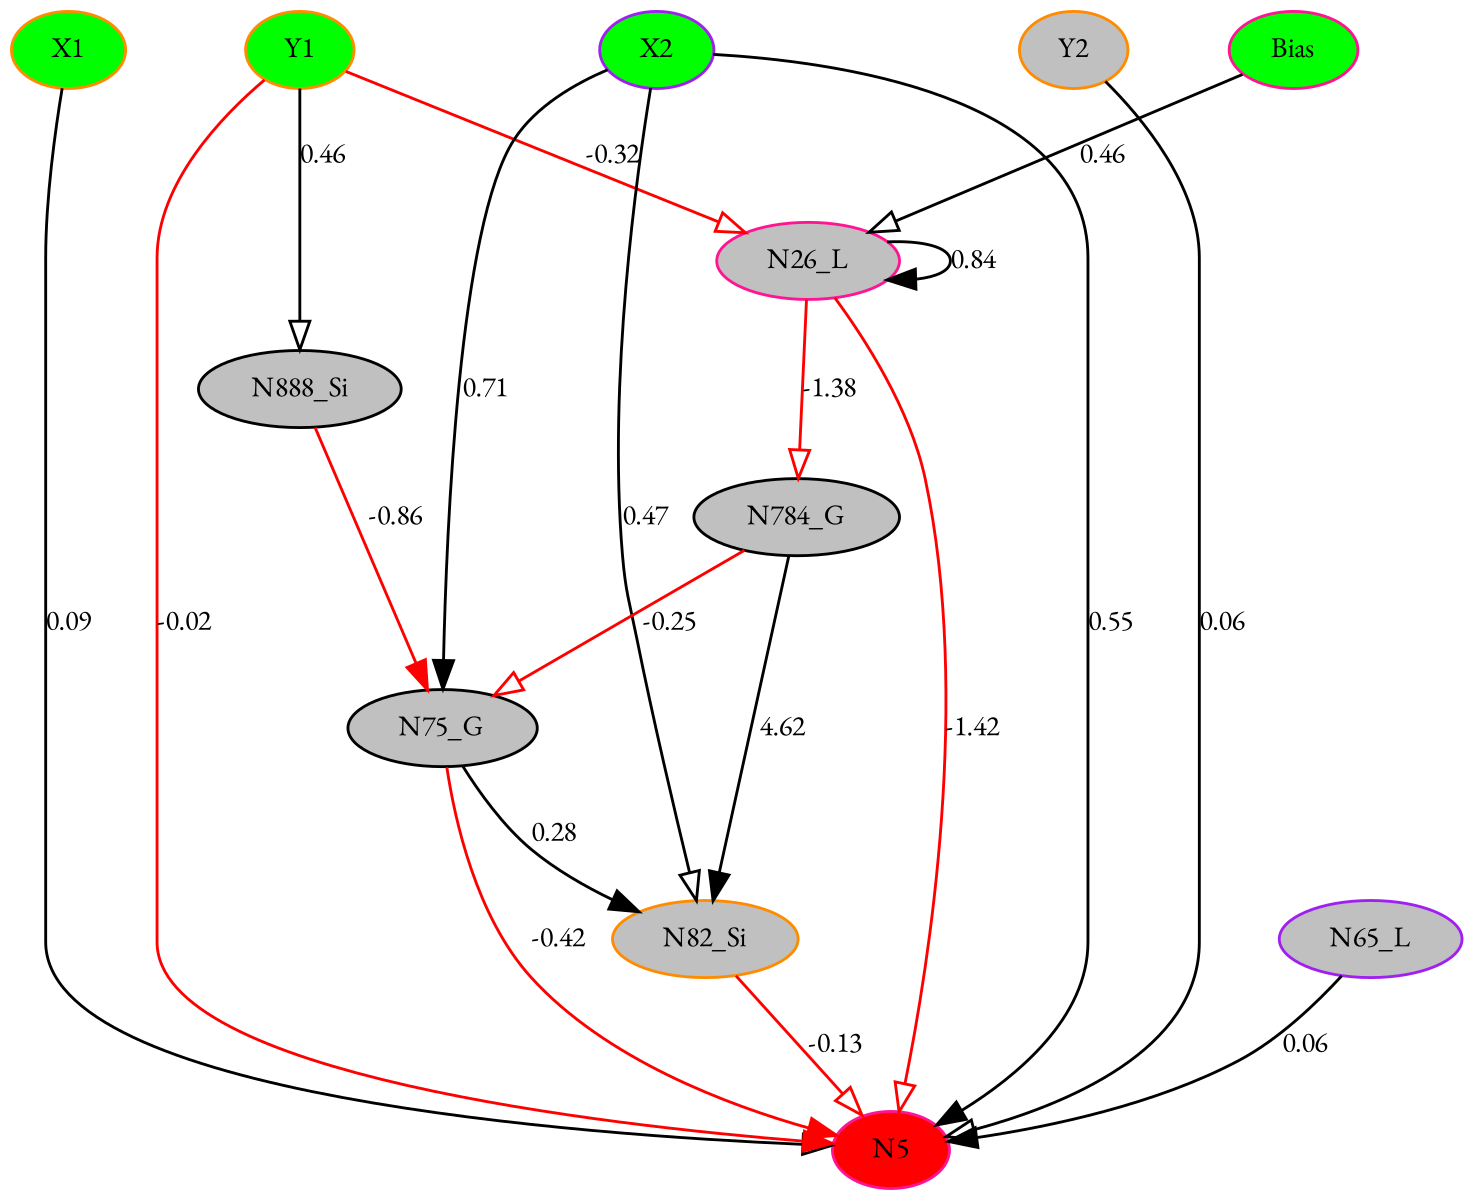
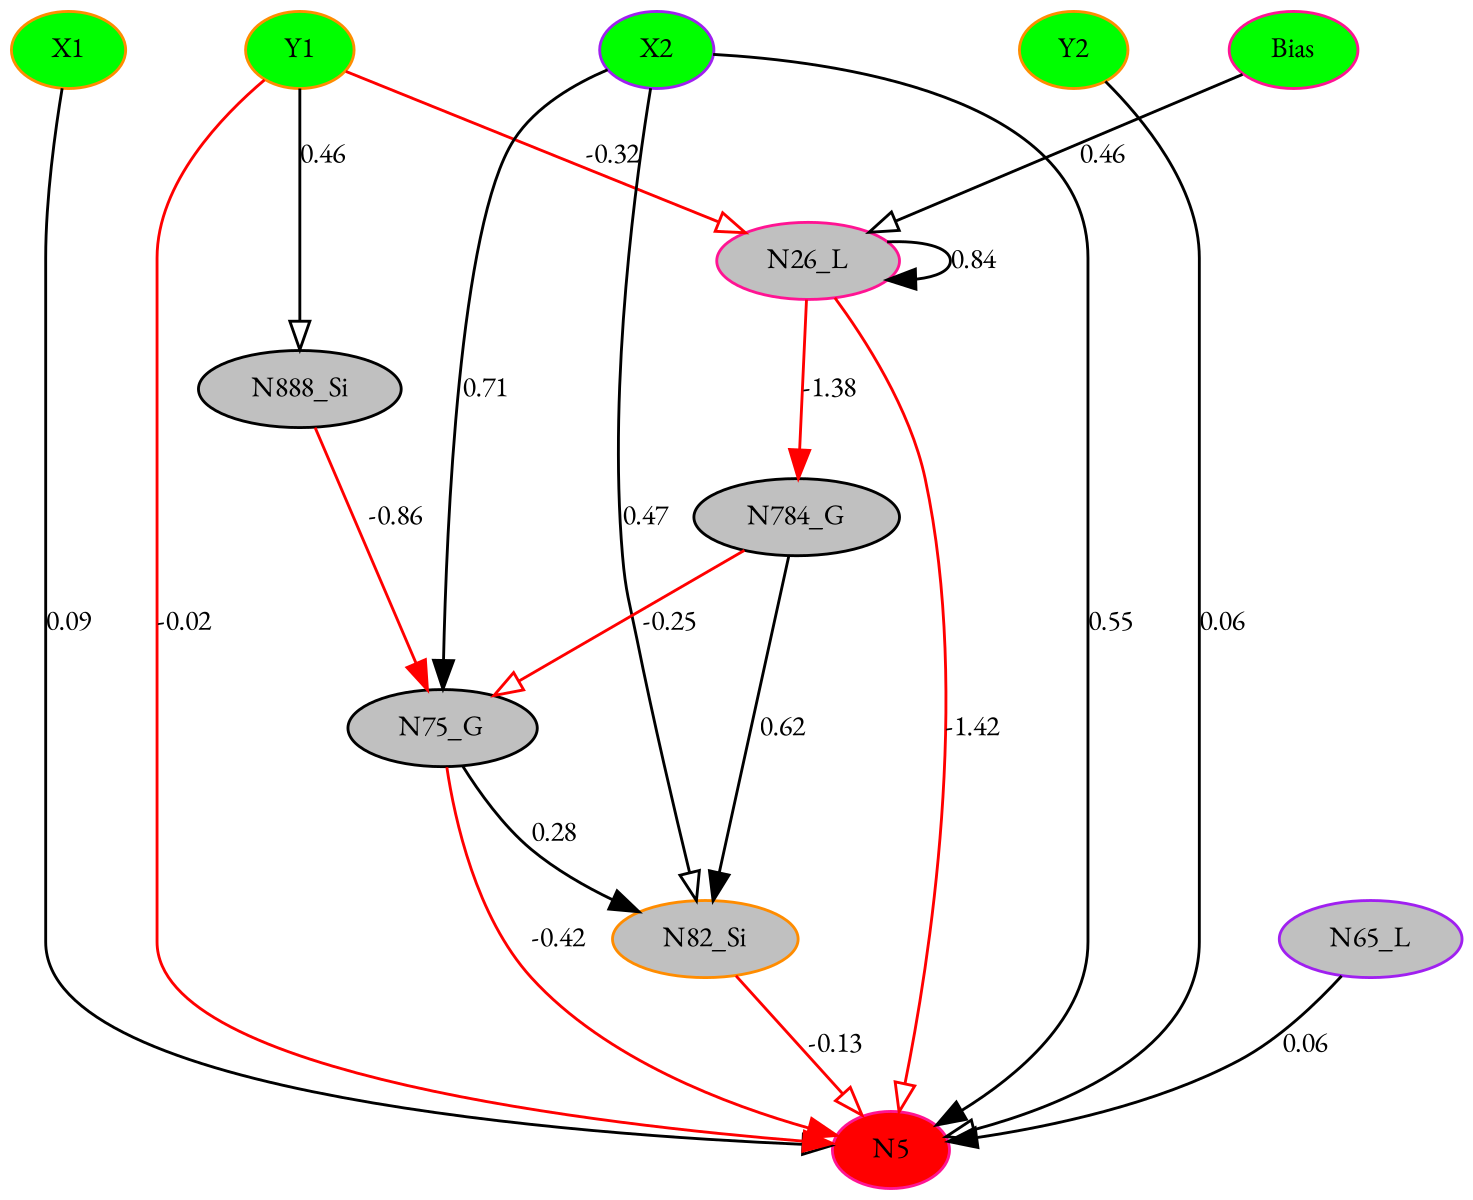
node "Y2": fillcolor gray -> green
edge "N26_L" -> "N784_G": arrowhead onormal -> normal
edge "N784_G" -> "N82_Si": label "4.62" -> "0.62"
